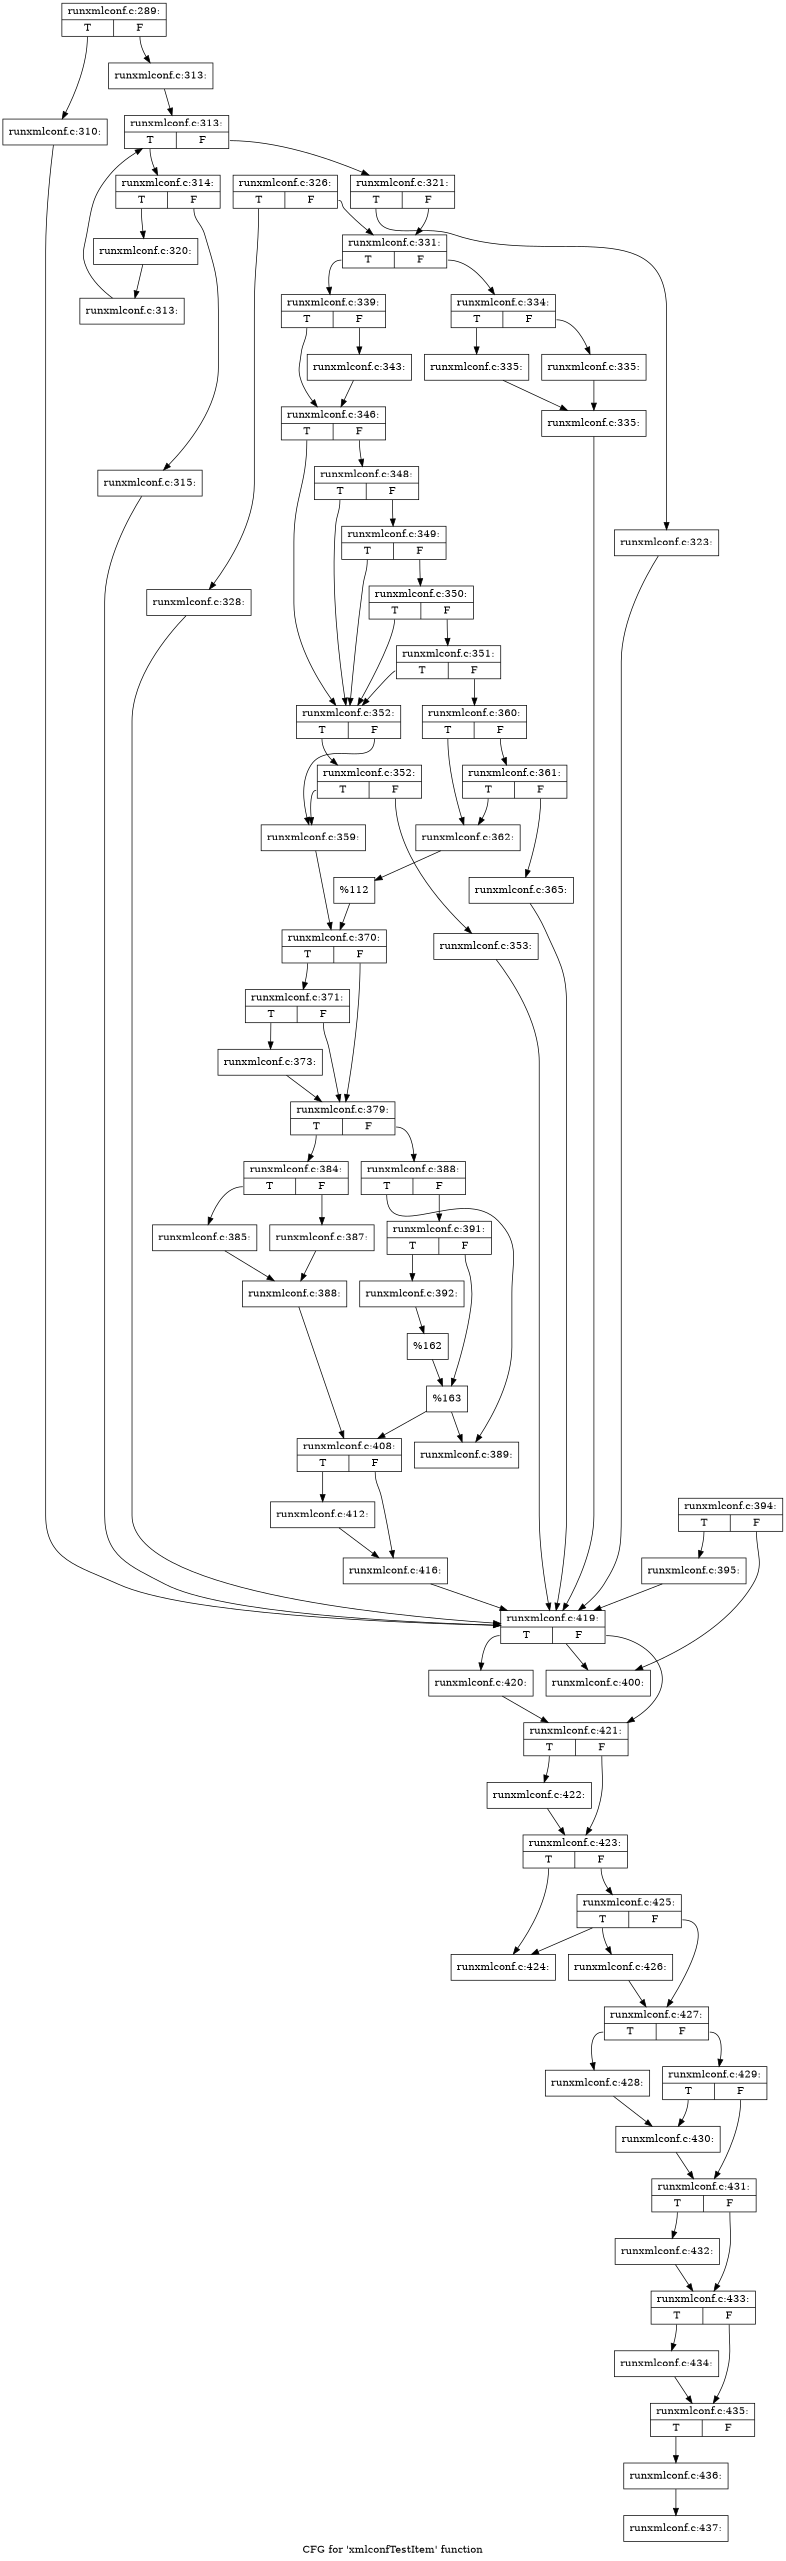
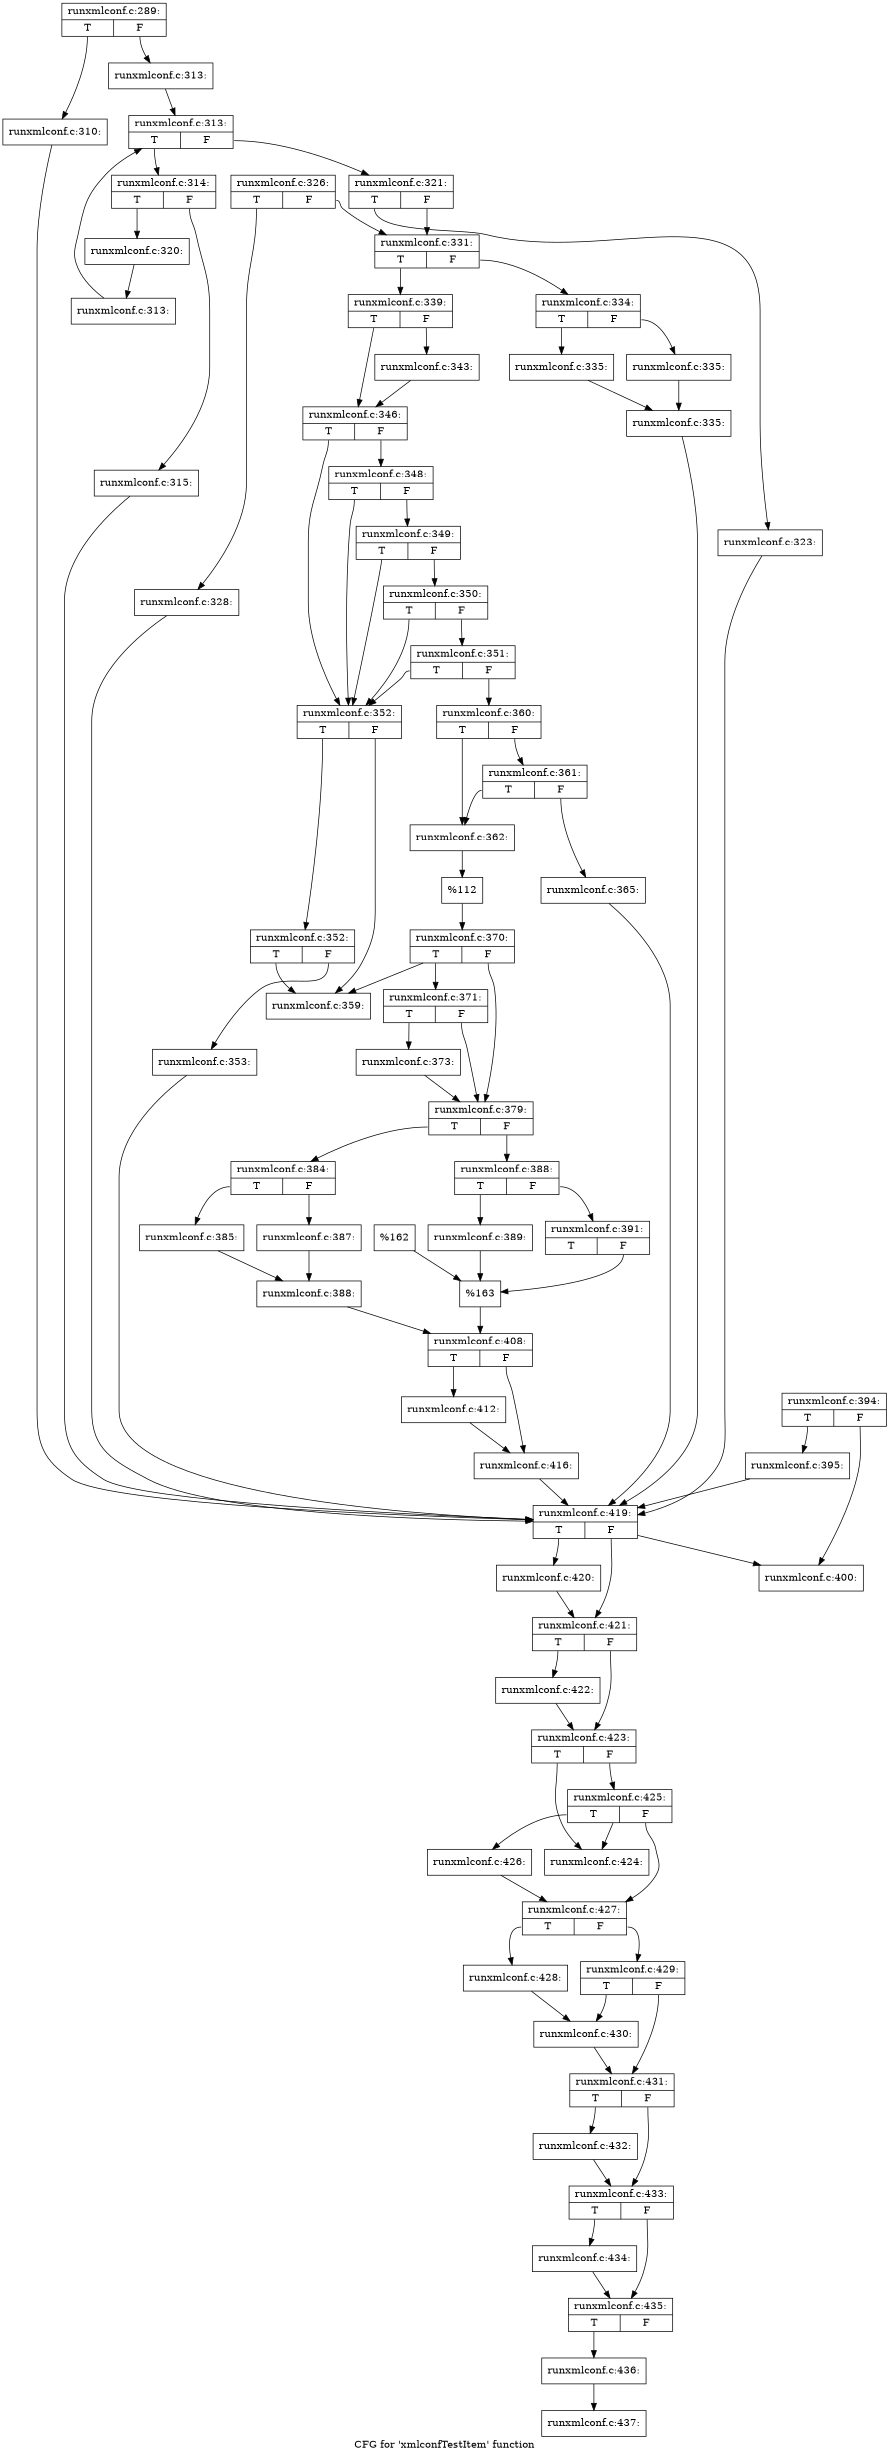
edge "runxmlconf.c:359:" -> "runxmlconf.c:370:": reversed
node "runxmlconf.c:392:": removed
edge "%163" -> "runxmlconf.c:389:": reversed
